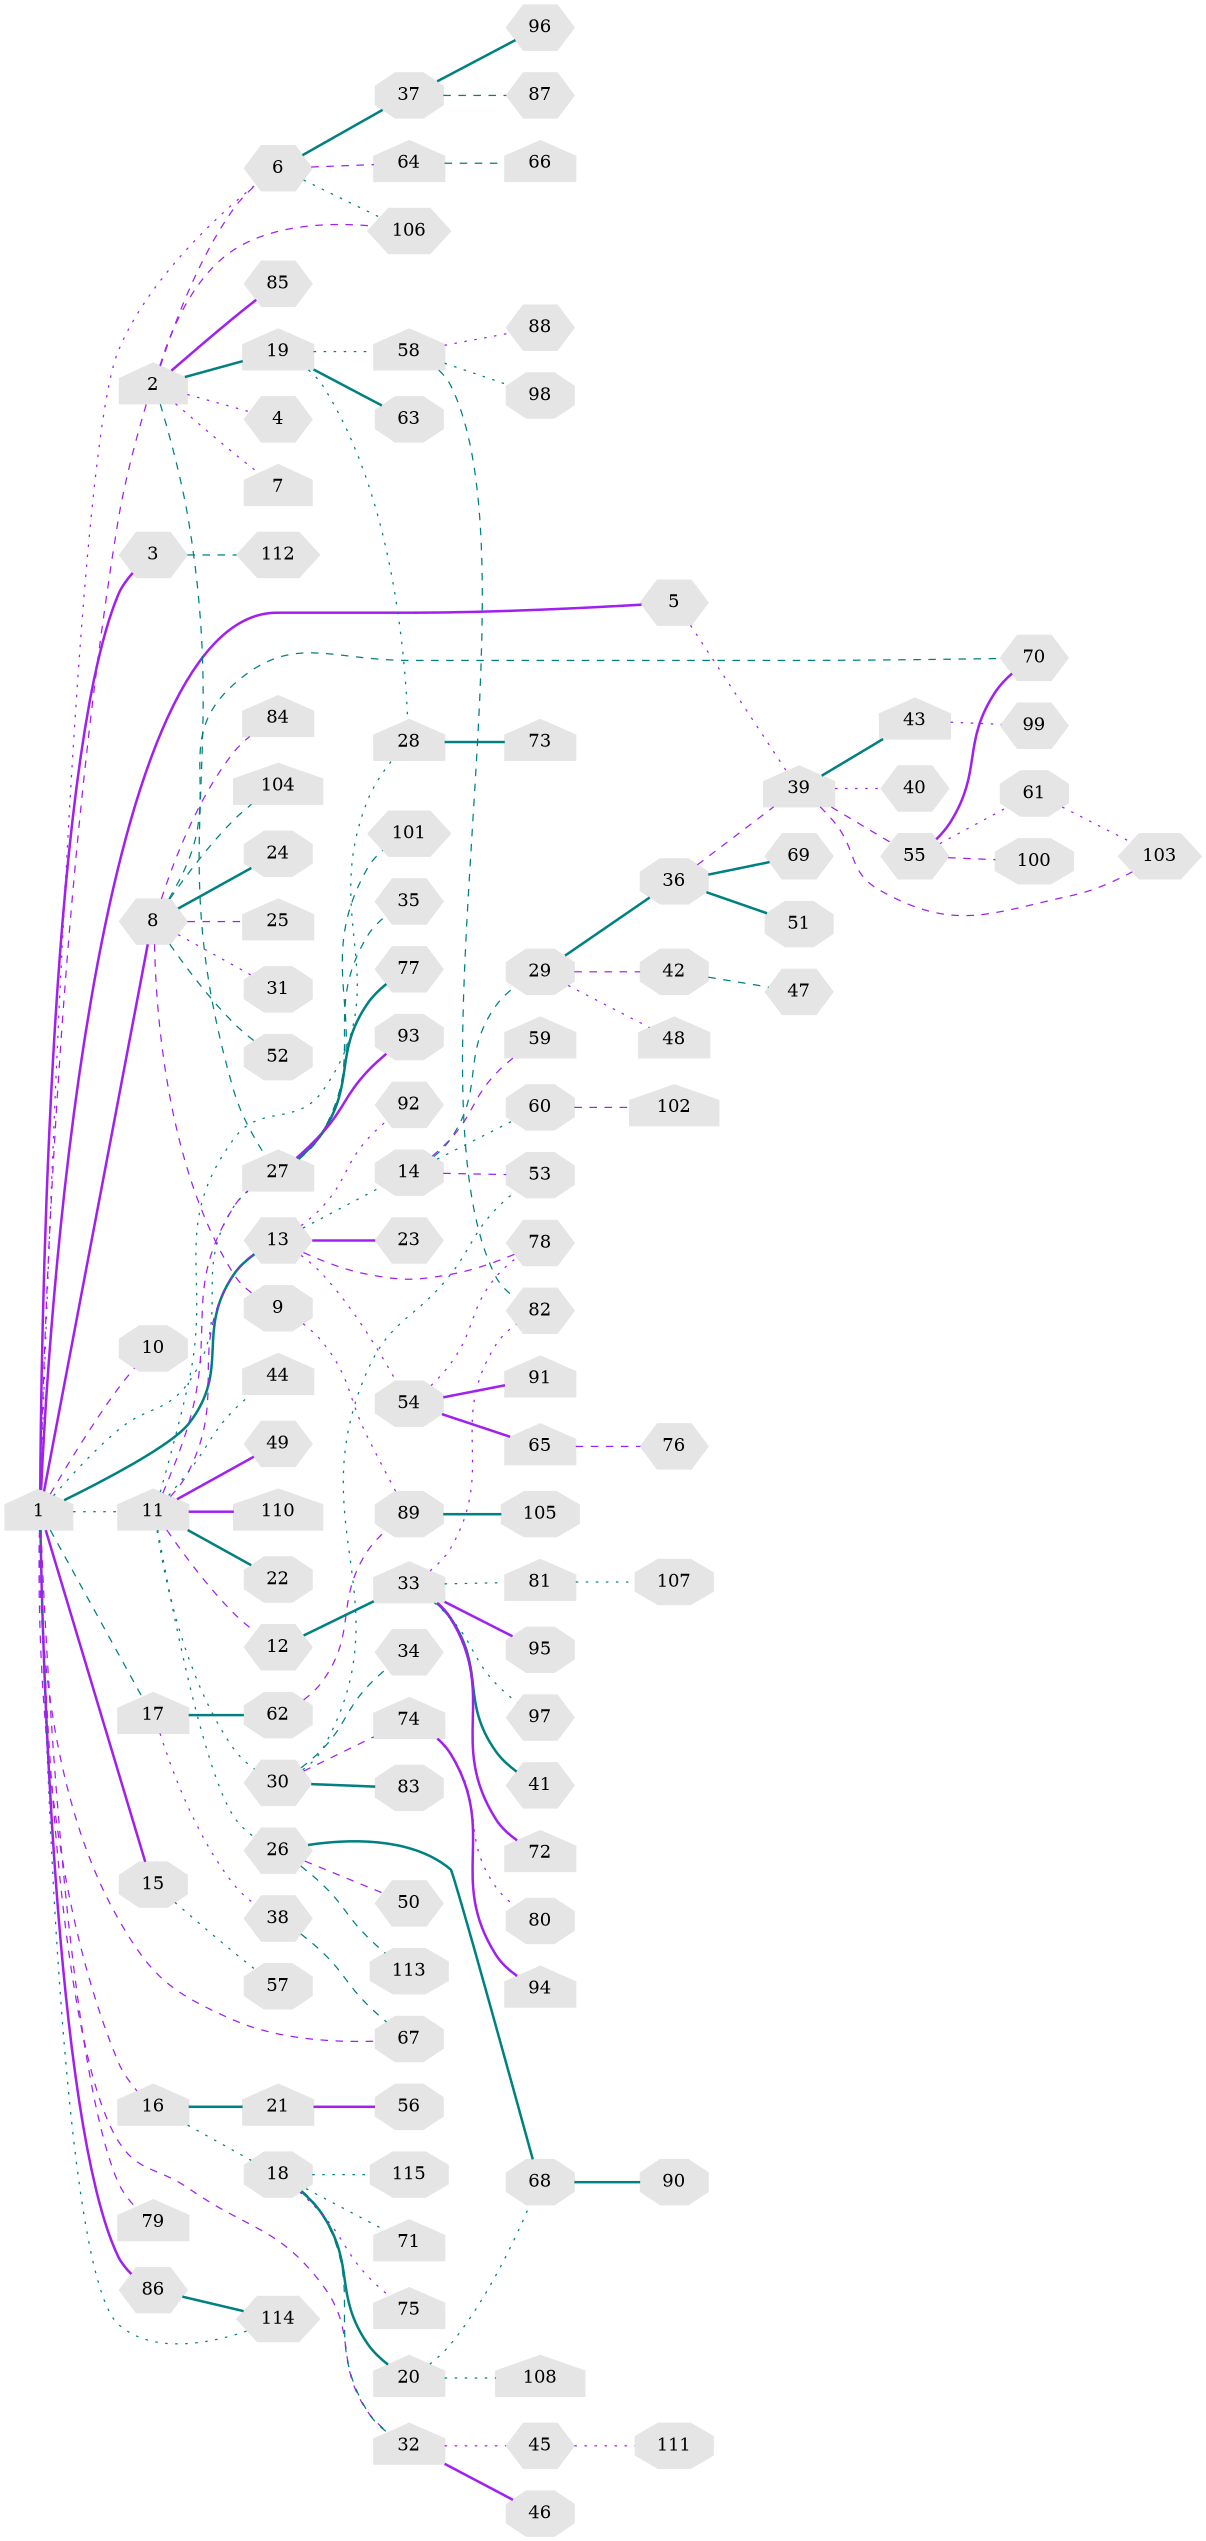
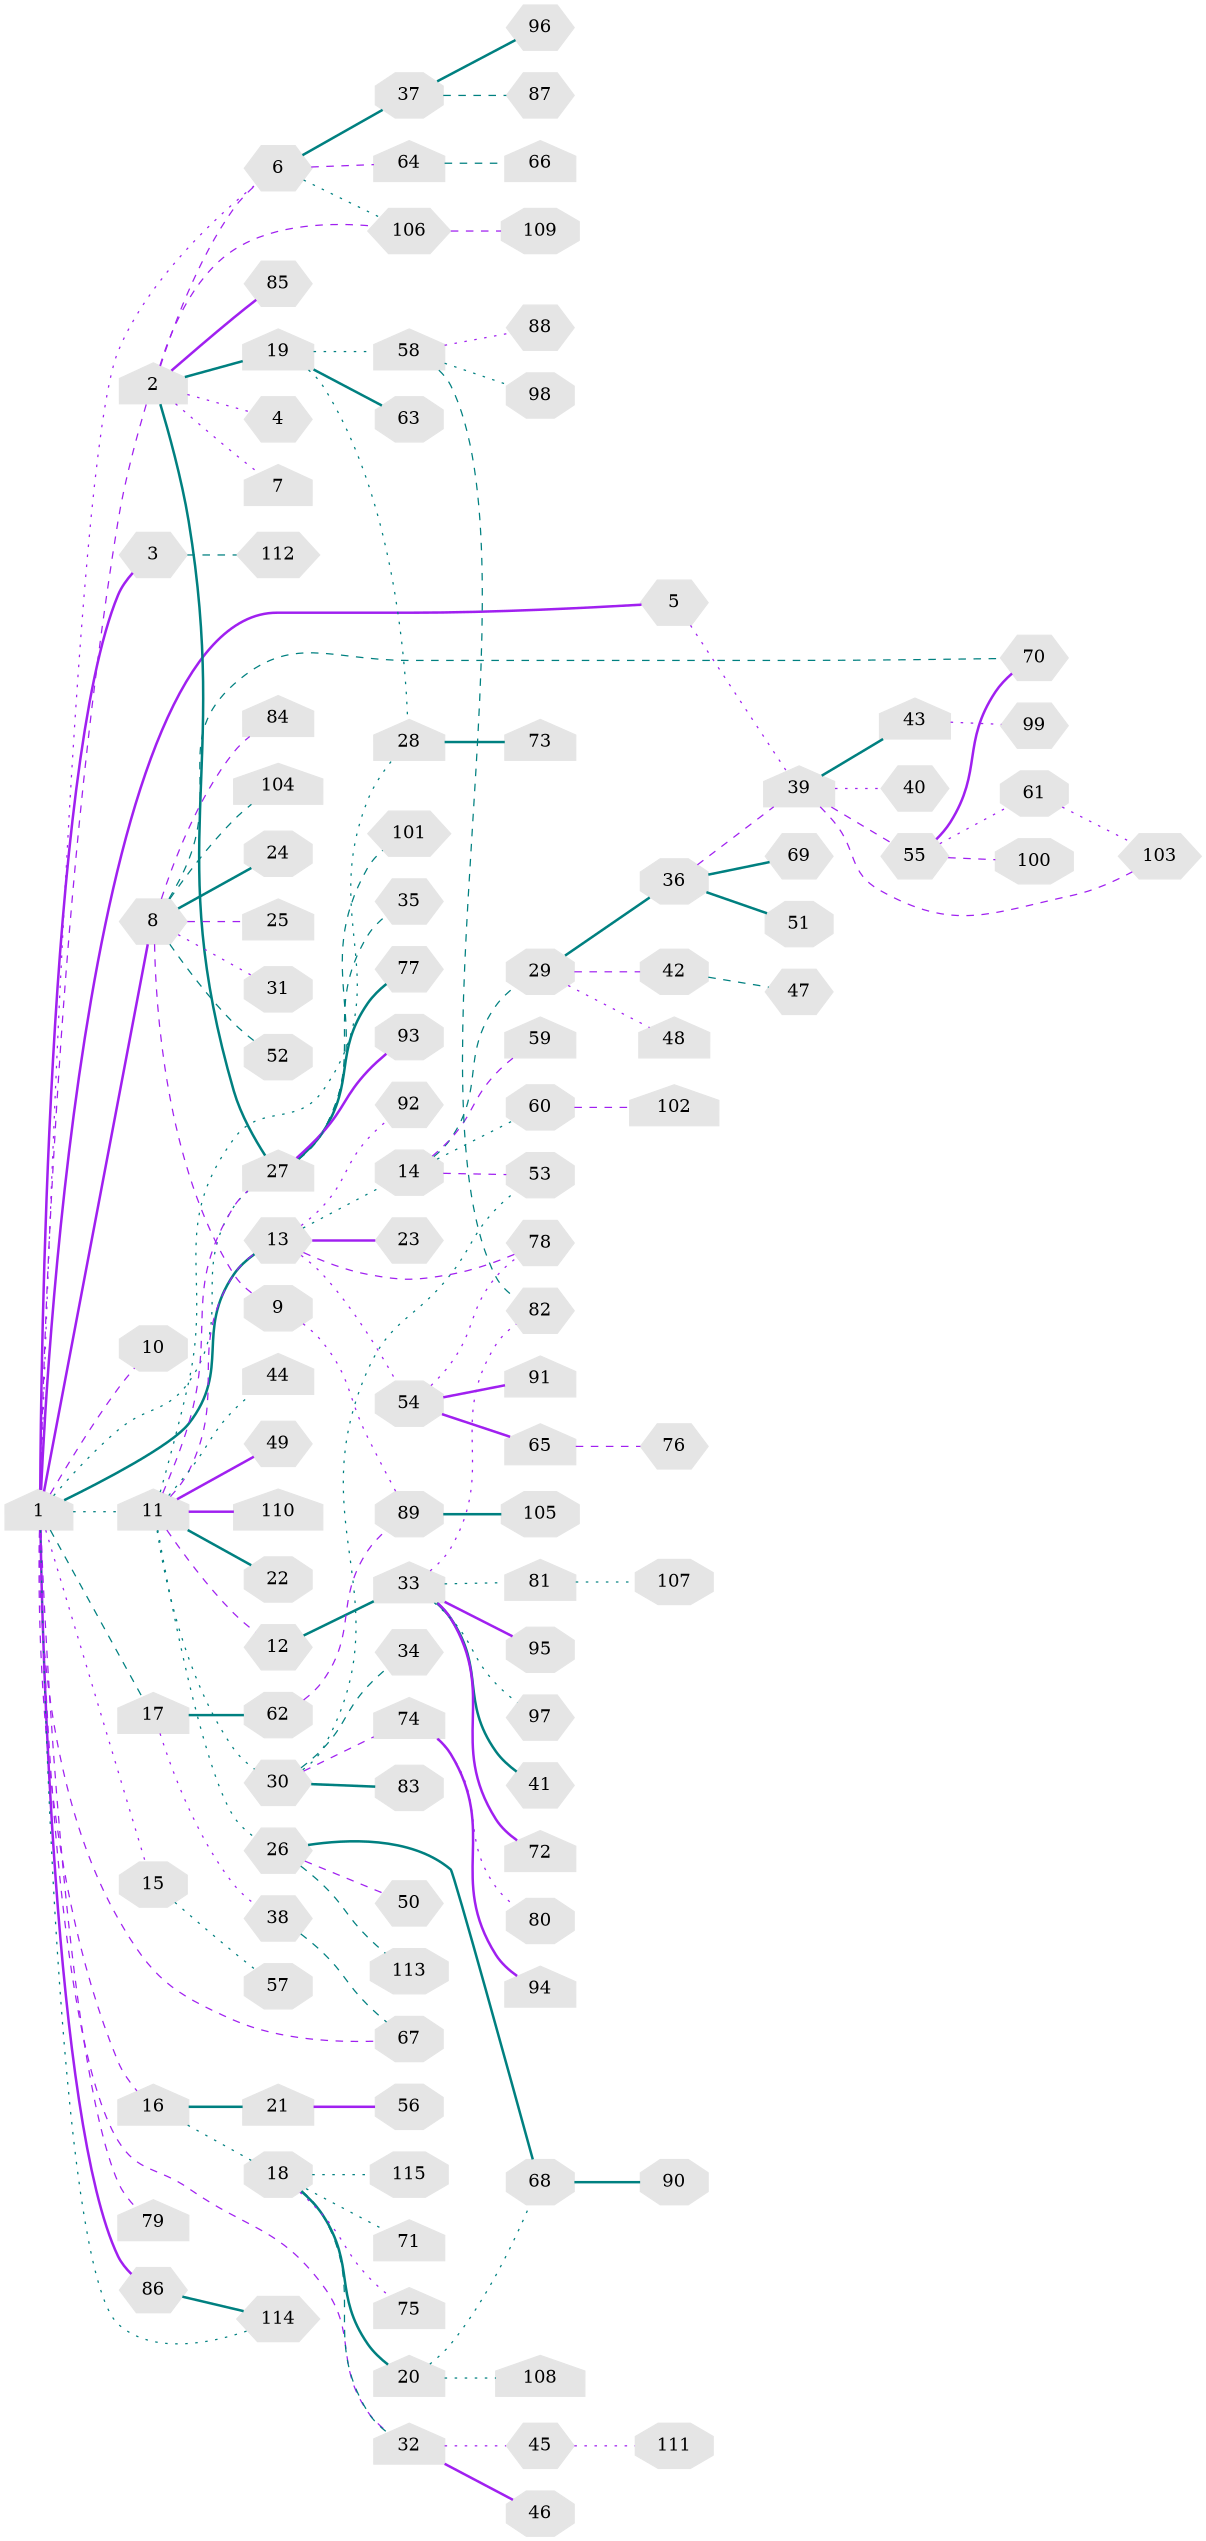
node "109": added
edge "2" -- "27": style dashed -> bold
edge "1" -- "15": style bold -> dotted
